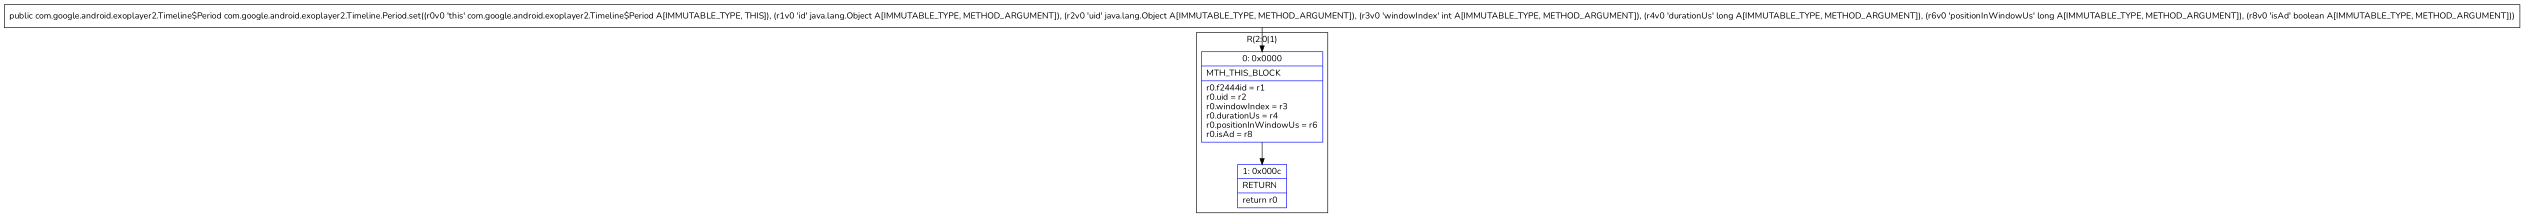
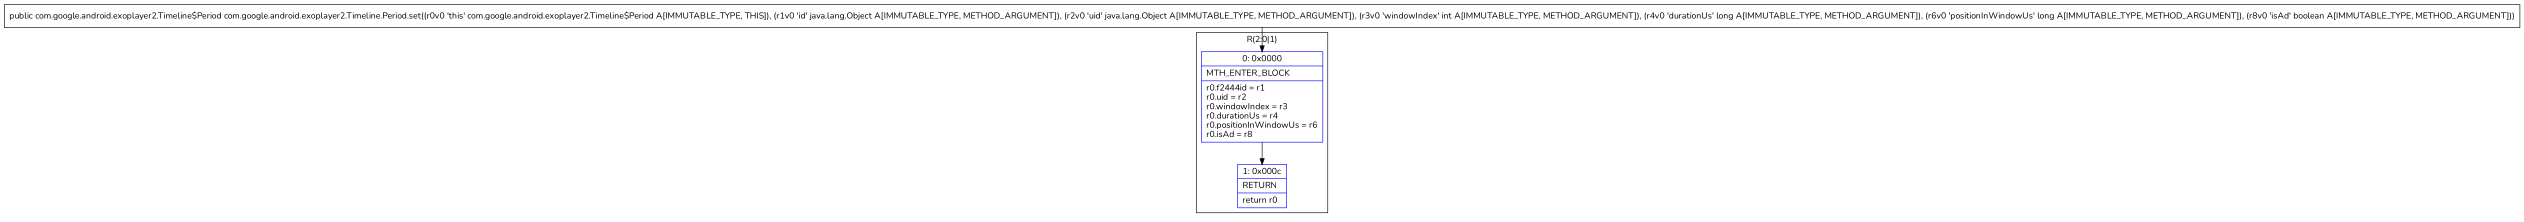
node "0: 0x0000": text "MTH_THIS_BLOCK" -> "MTH_ENTER_BLOCK"
